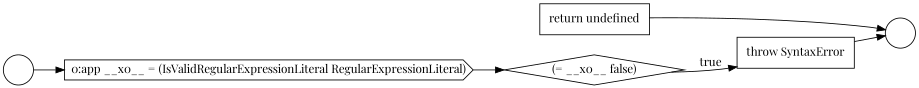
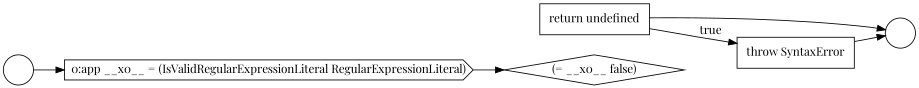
edge "(= __x0__ false)" -> "throw SyntaxError": now "return undefined" -> "throw SyntaxError"
